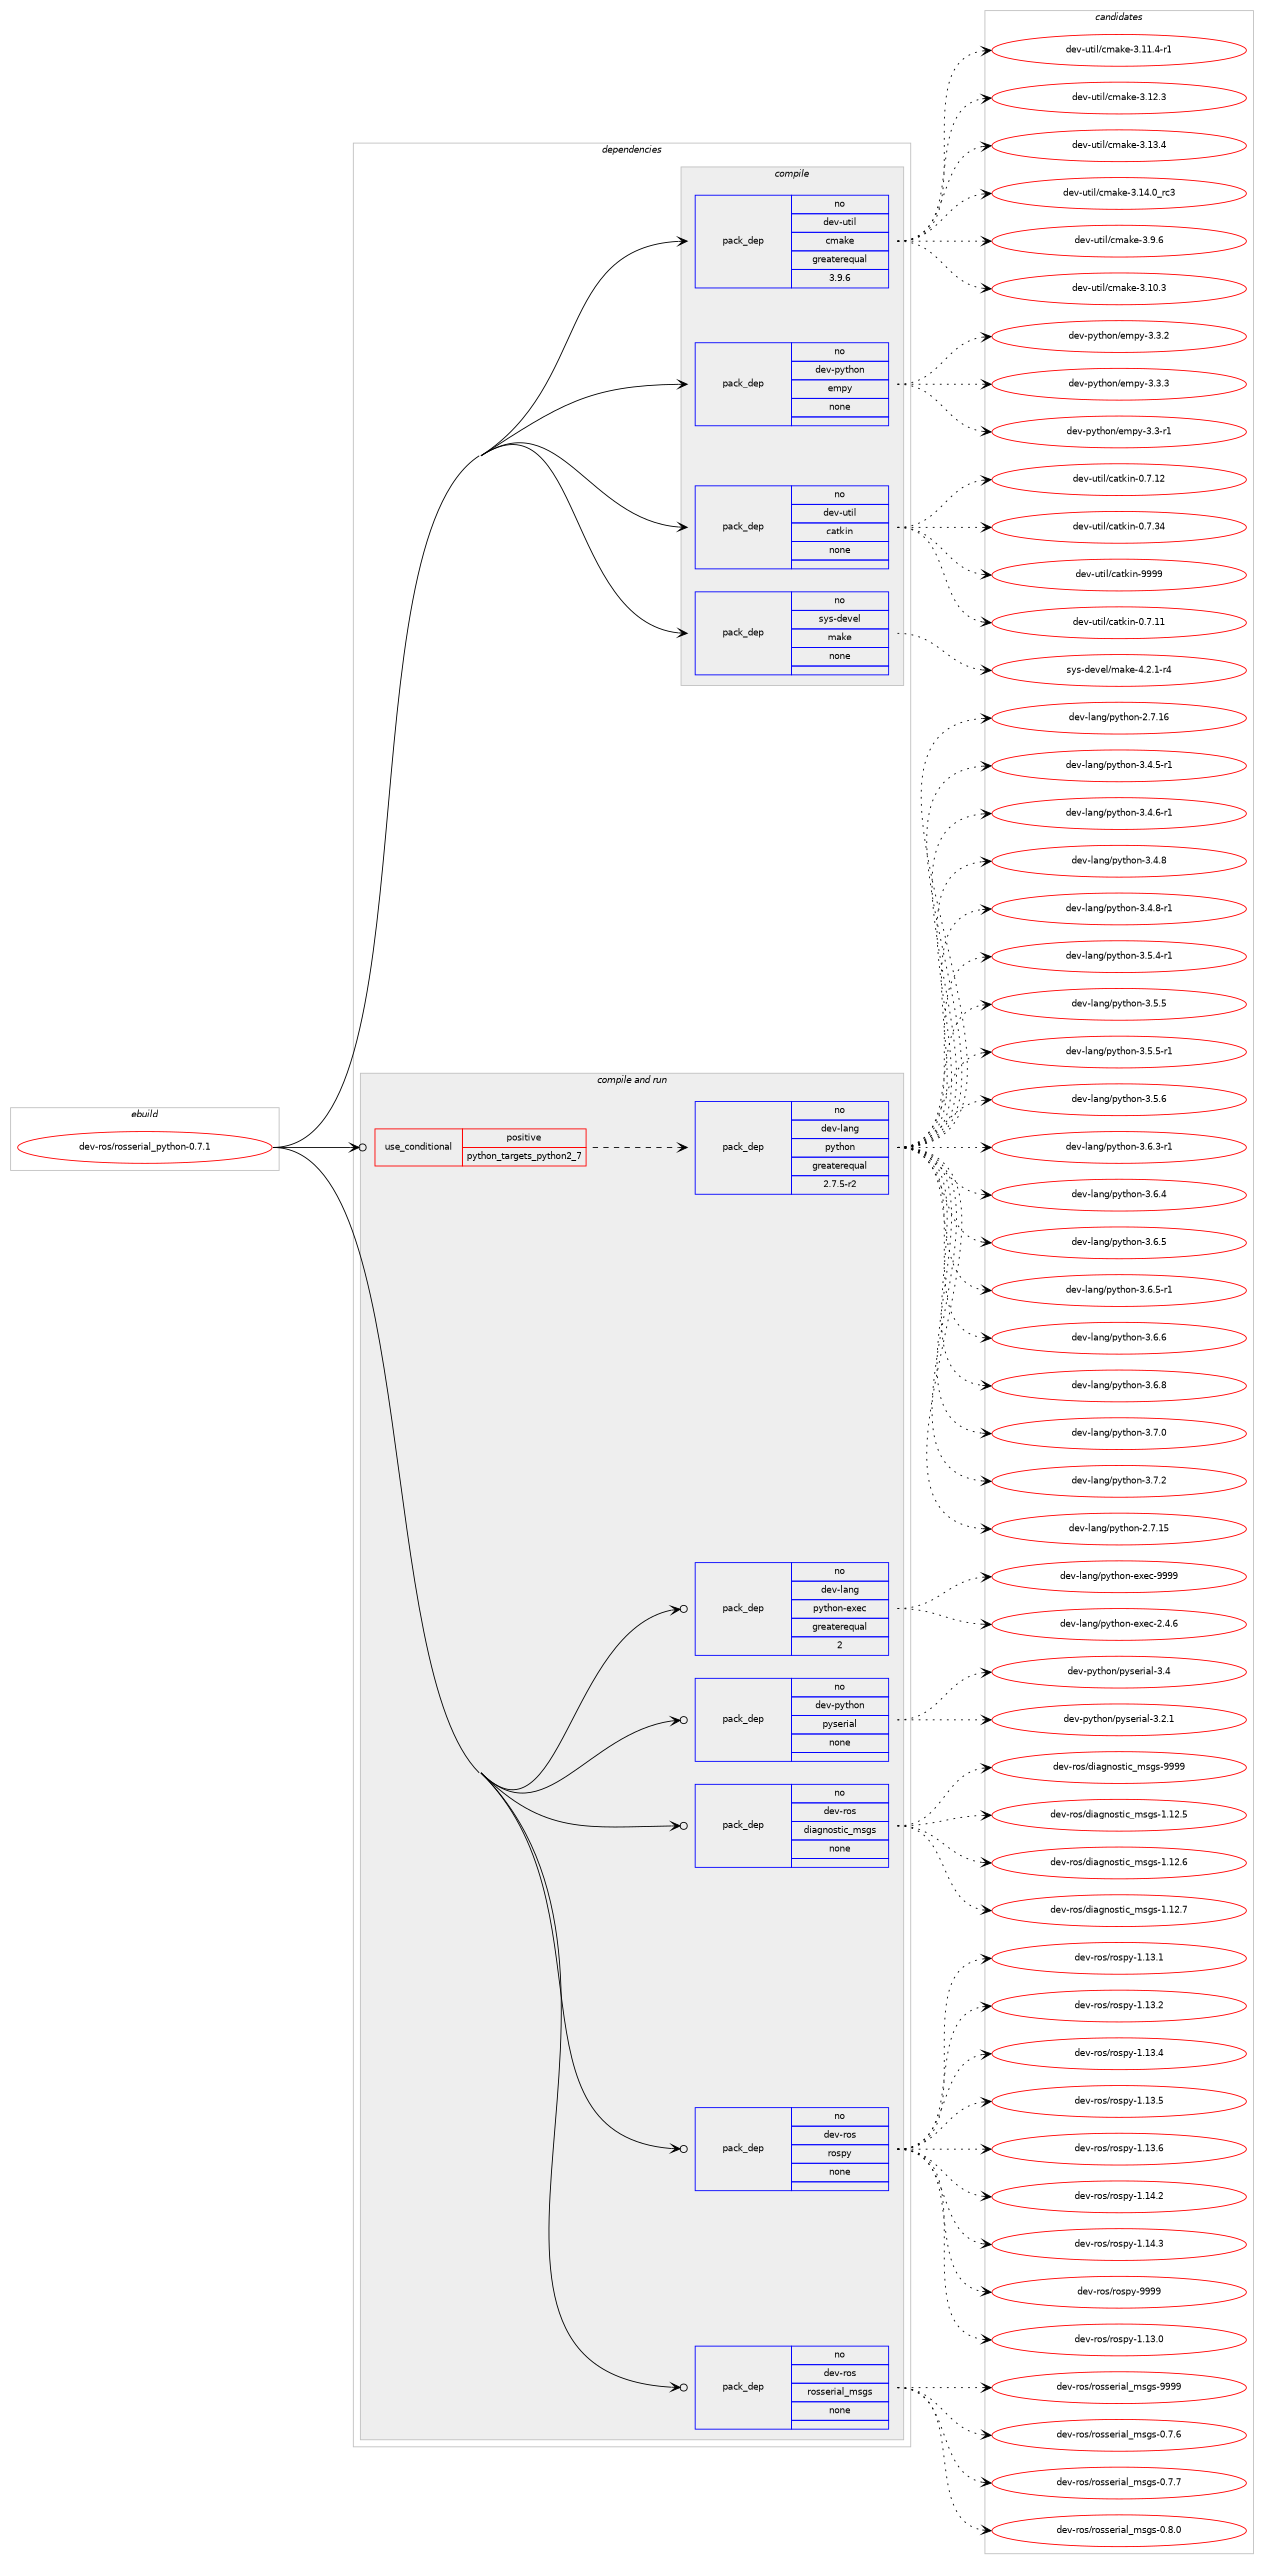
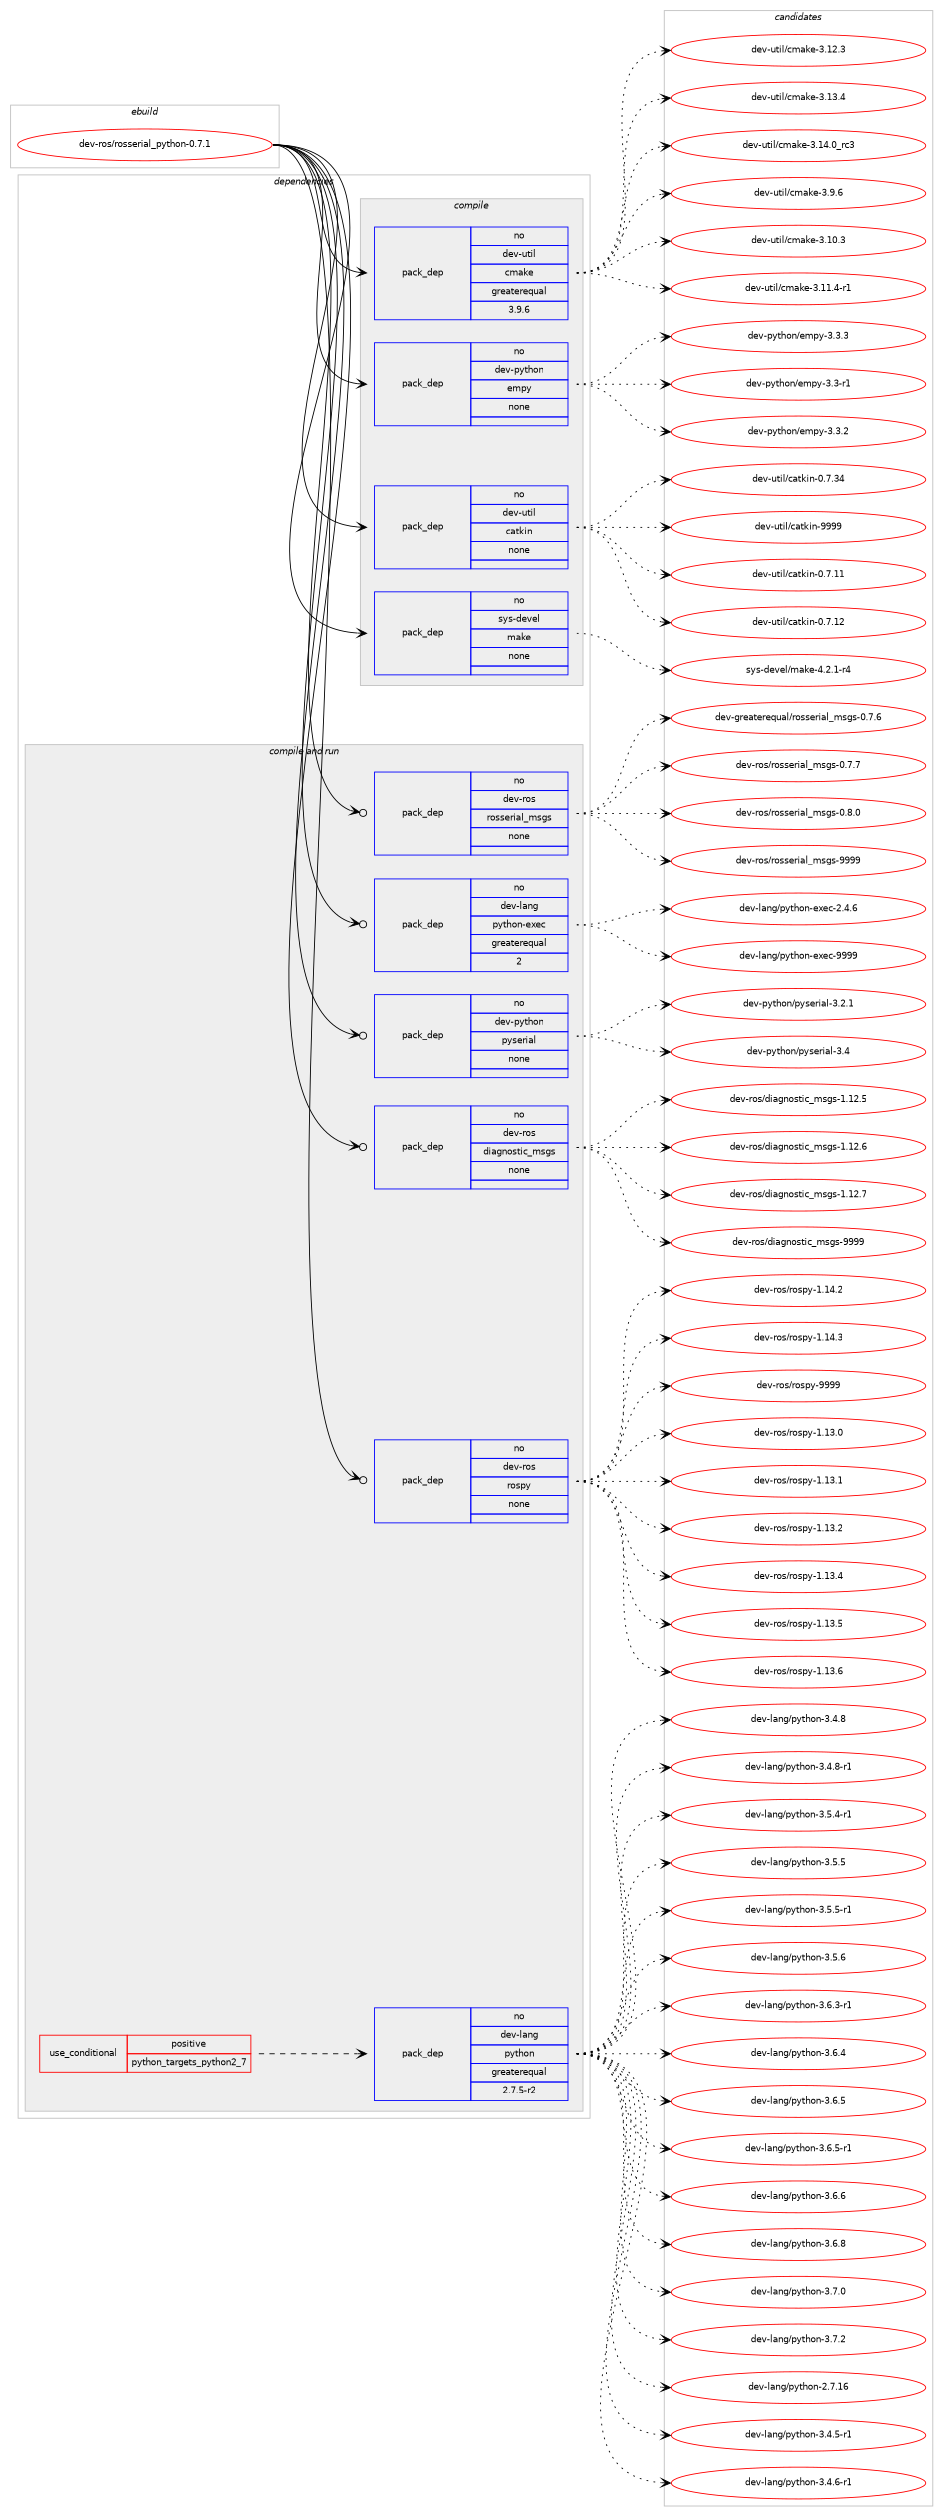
edge "dev-ros/rosserial_python-0.7.1" -> "use_conditional": removed
node "dev-lang/python-2.7.15": removed
node "dev-ros/rosserial_msgs-0.7.6": label "dev-ros/rosserial_msgs-0.7.6" -> "dev-greaterequal/rosserial_msgs-0.7.6"
